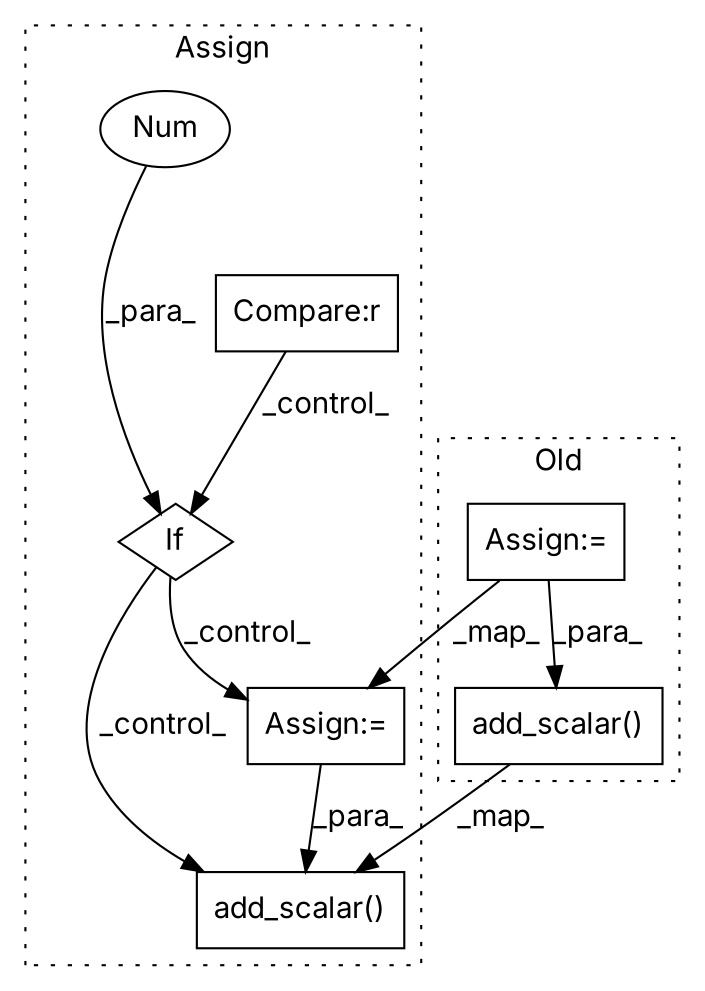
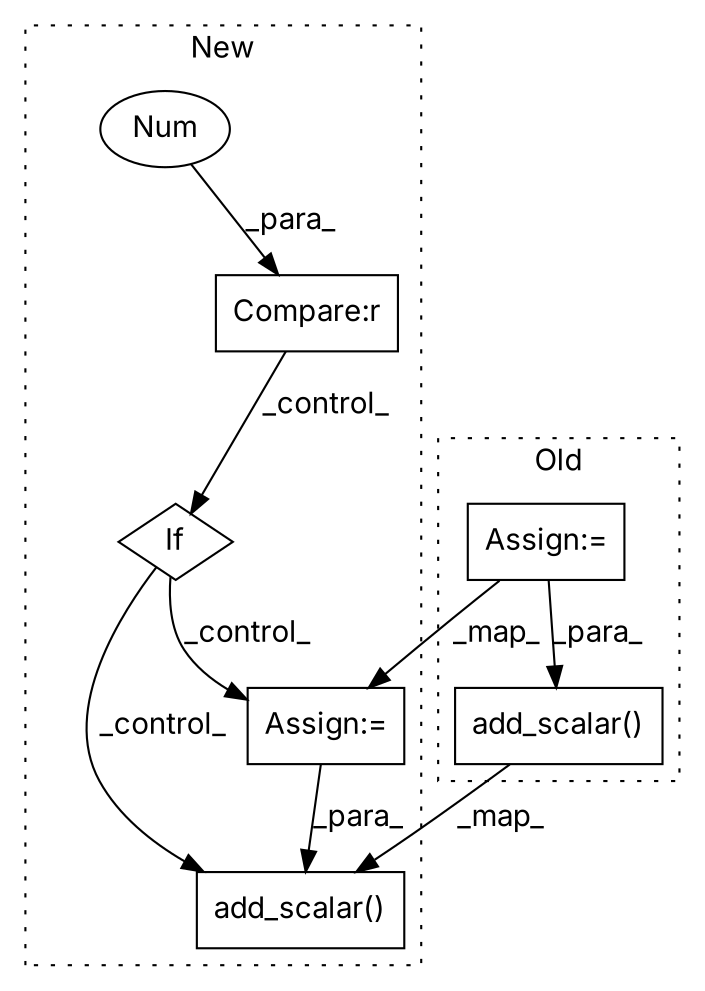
cluster "Assign": label "Assign" -> "New"
edge "Num" -> "If": now "Num" -> "Compare:r"
